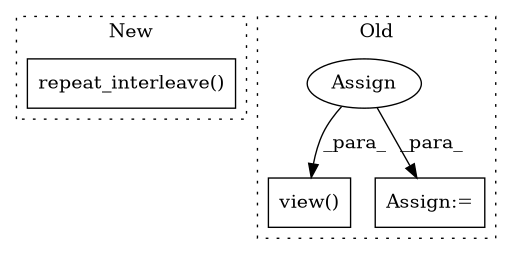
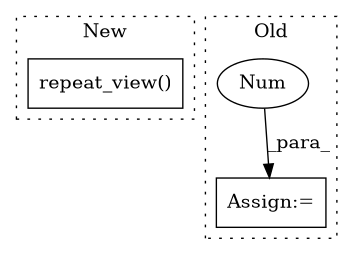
node "repeat_interleave()": label "repeat_interleave()" -> "repeat_view()"
node "Assign": label "Assign" -> "Num"
node "view()": removed
